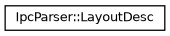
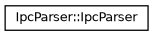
node "IpcParser::LayoutDesc": label "IpcParser::LayoutDesc" -> "IpcParser::IpcParser"
